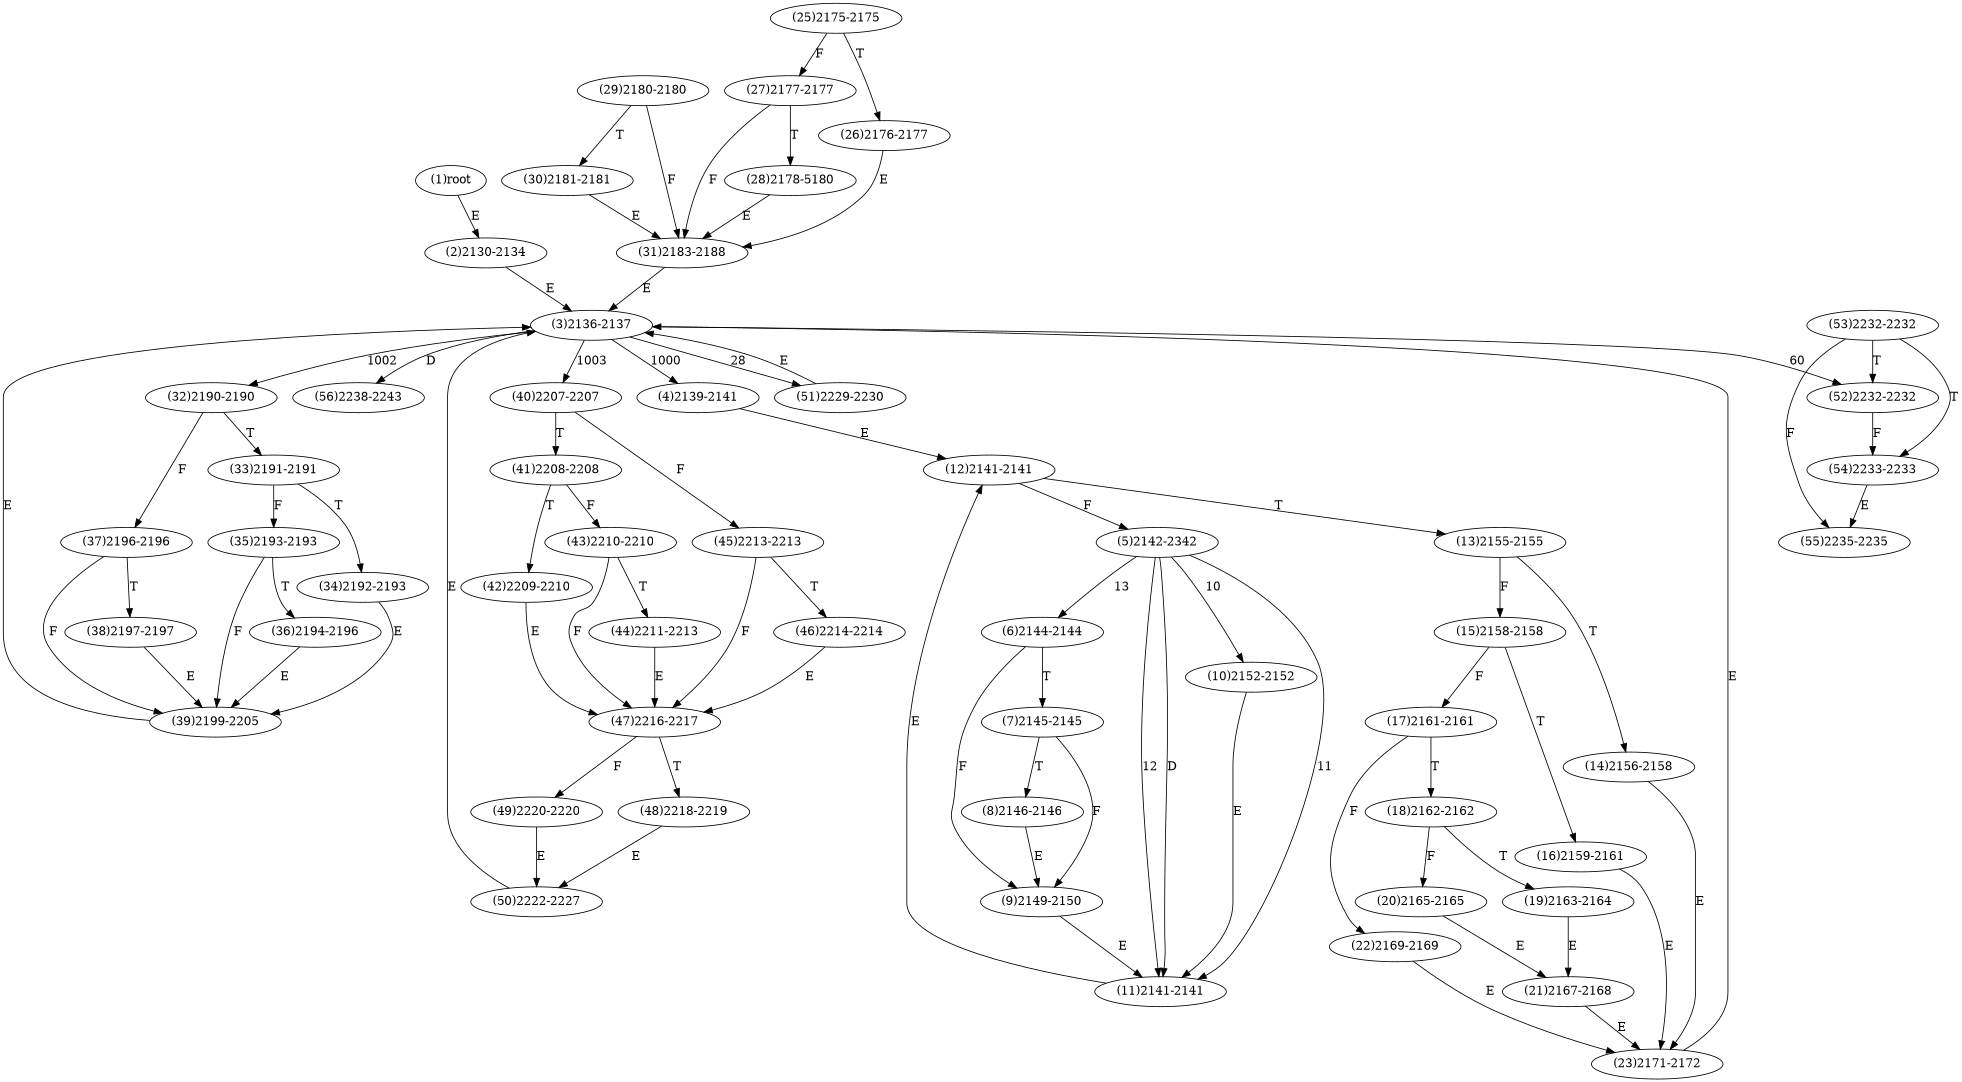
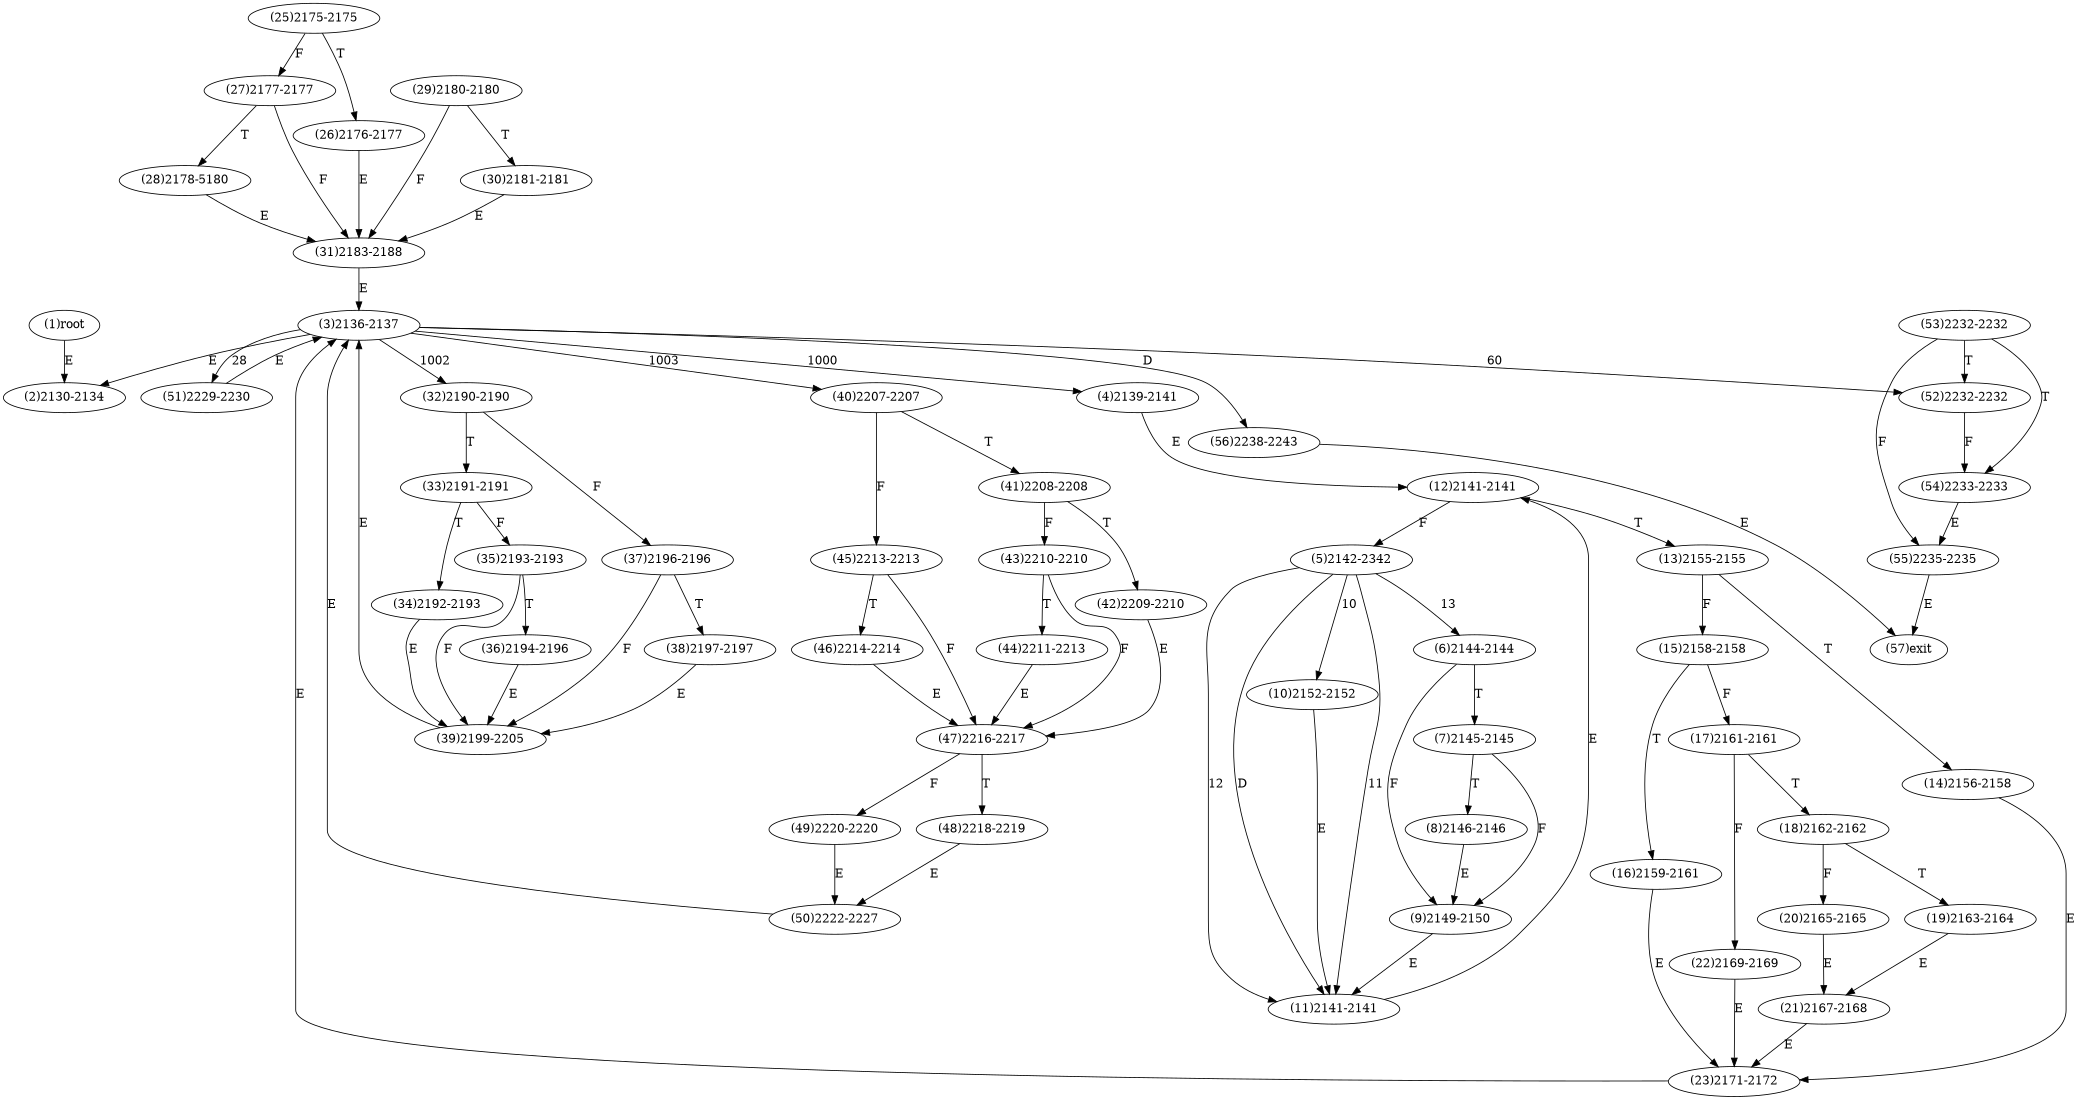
edge "(2)2130-2134" -> "(3)2136-2137": reversed
node "(57)exit": added
